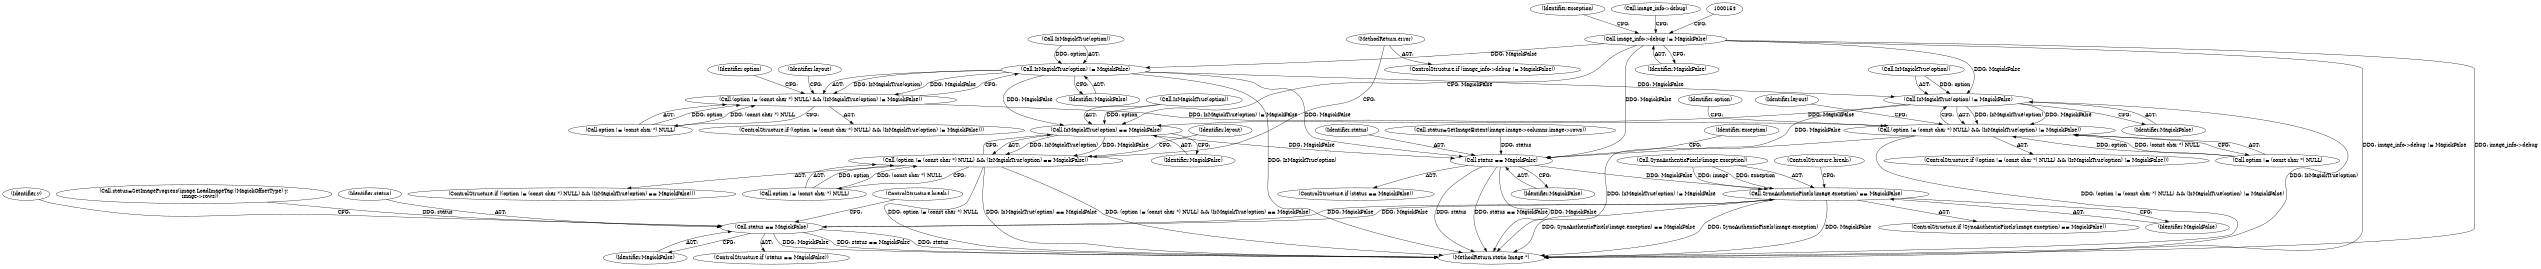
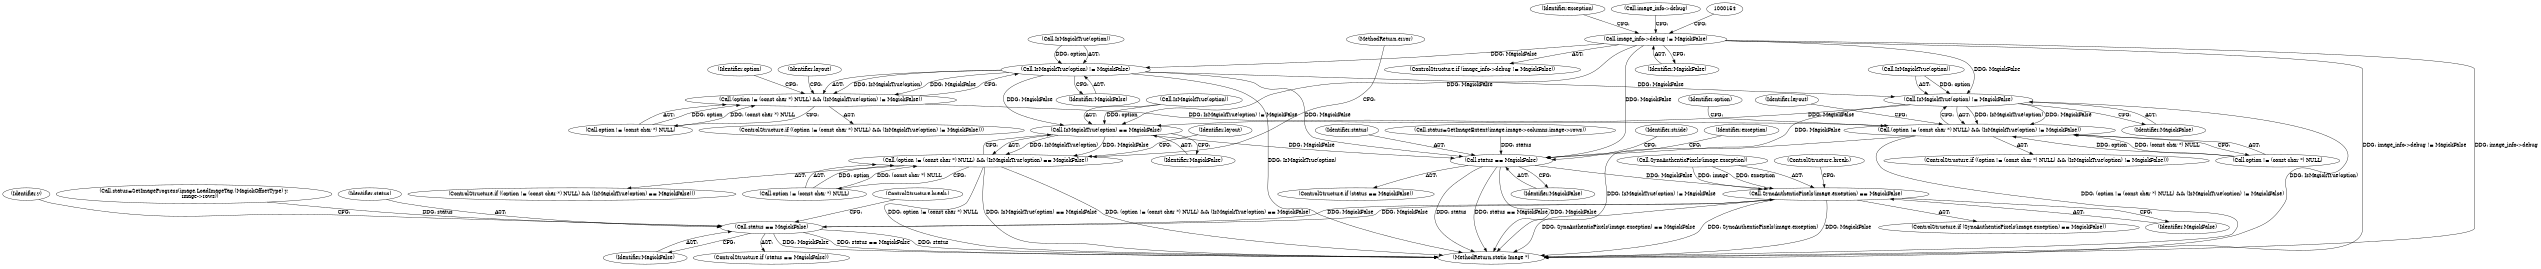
edge "(MethodReturn,error)" -> "(ControlStructure,if (image_info->debug != MagickFalse))": now "(Call,image_info->debug != MagickFalse)" -> "(ControlStructure,if (image_info->debug != MagickFalse))"
edge "(Call,image_info->debug != MagickFalse)" -> "(Call,IsMagickTrue(option) == MagickFalse)": label "CFG: MagickFalse" -> "DDG: MagickFalse"
node "(Identifier,stride)": added
